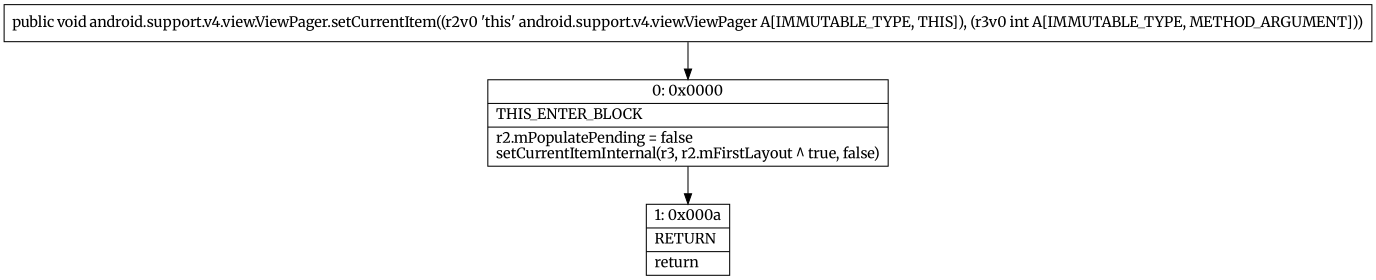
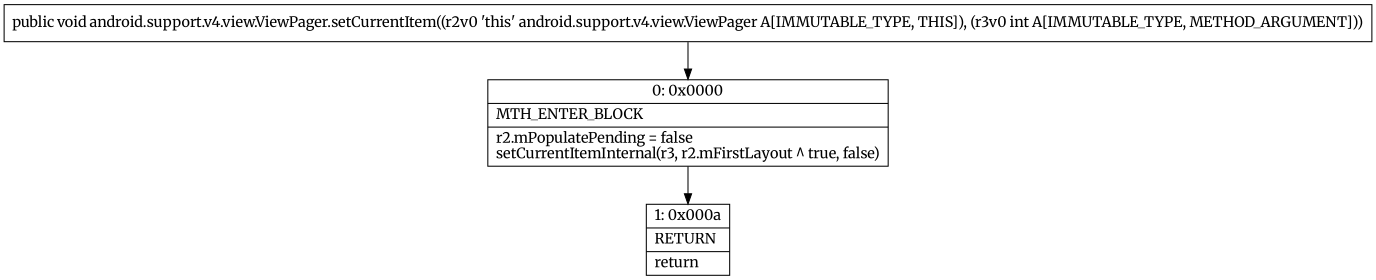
node "0: 0x0000": text "THIS_ENTER_BLOCK" -> "MTH_ENTER_BLOCK"
